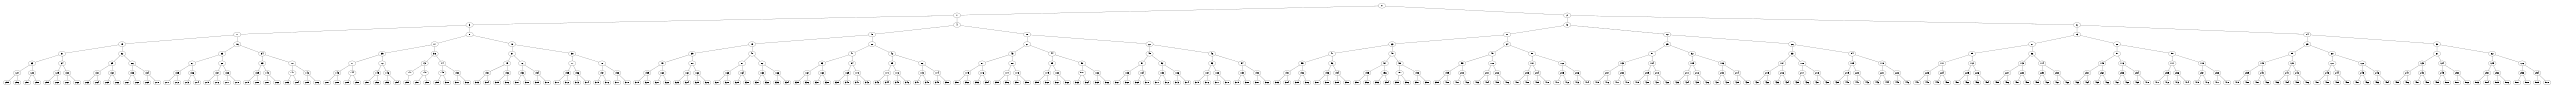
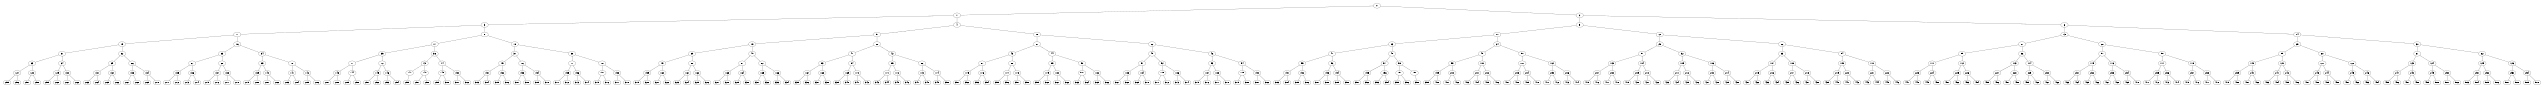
node "397": removed
